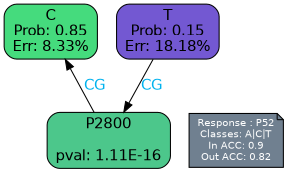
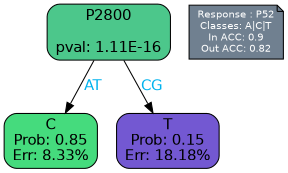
edge "T Prob: 0.15 Err: 18.18%" -> "P2800 pval: 1.11E-16": reversed
edge "P2800 pval: 1.11E-16" -> "C Prob: 0.85 Err: 8.33%": label "CG" -> "AT"
